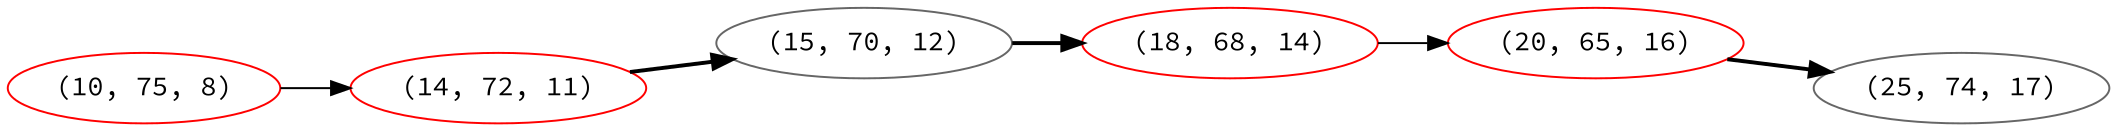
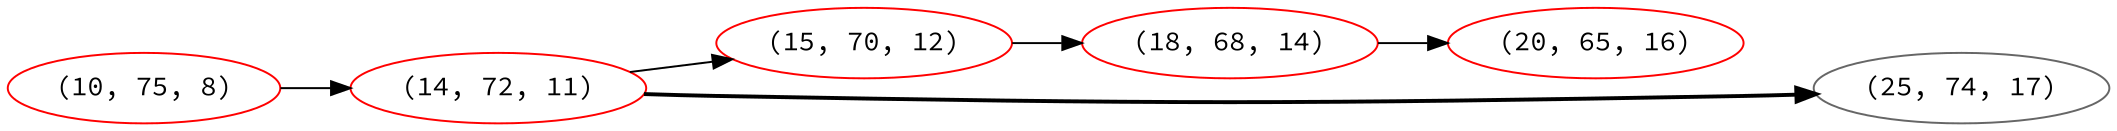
node "(15, 70, 12)": color gray40 -> red
edge "(15, 70, 12)" -> "(18, 68, 14)": style bold -> solid
edge "(20, 65, 16)" -> "(25, 74, 17)": now "(14, 72, 11)" -> "(25, 74, 17)"
edge "(14, 72, 11)" -> "(15, 70, 12)": style bold -> solid
